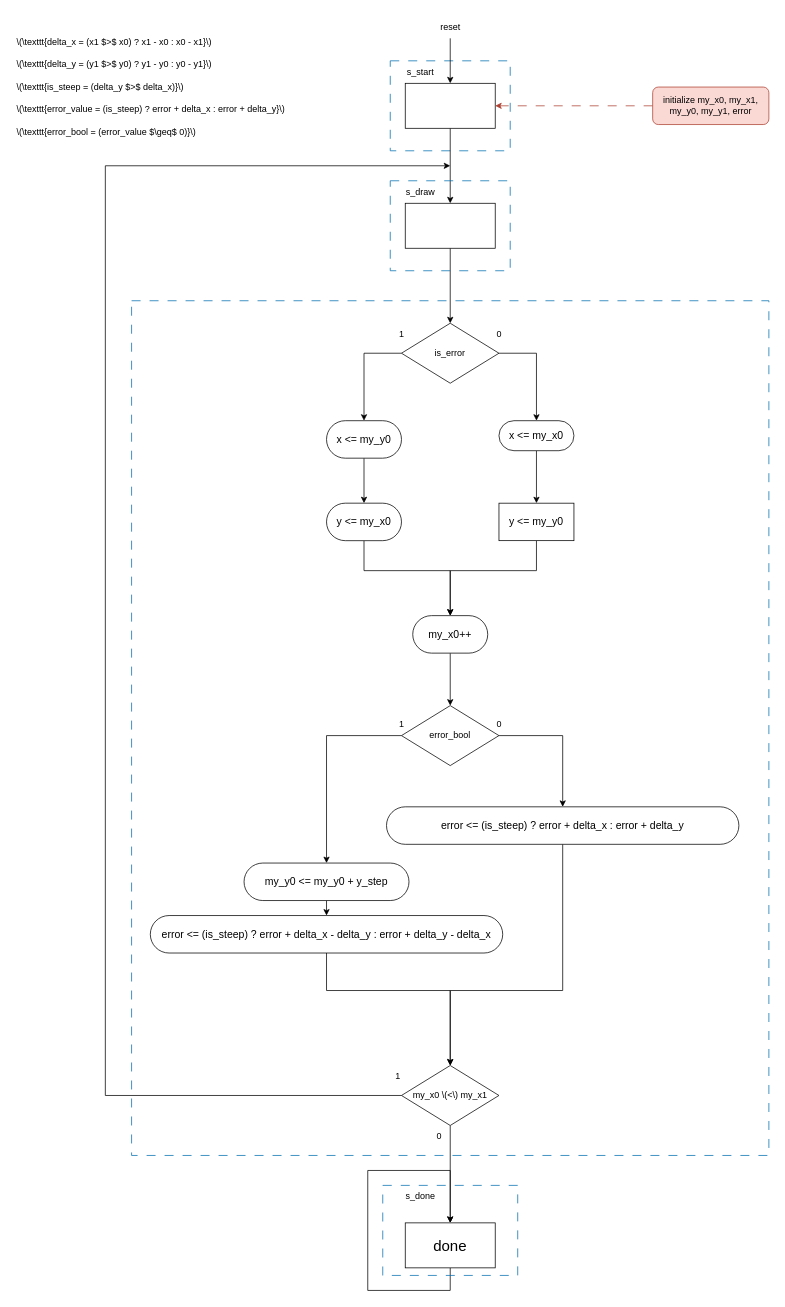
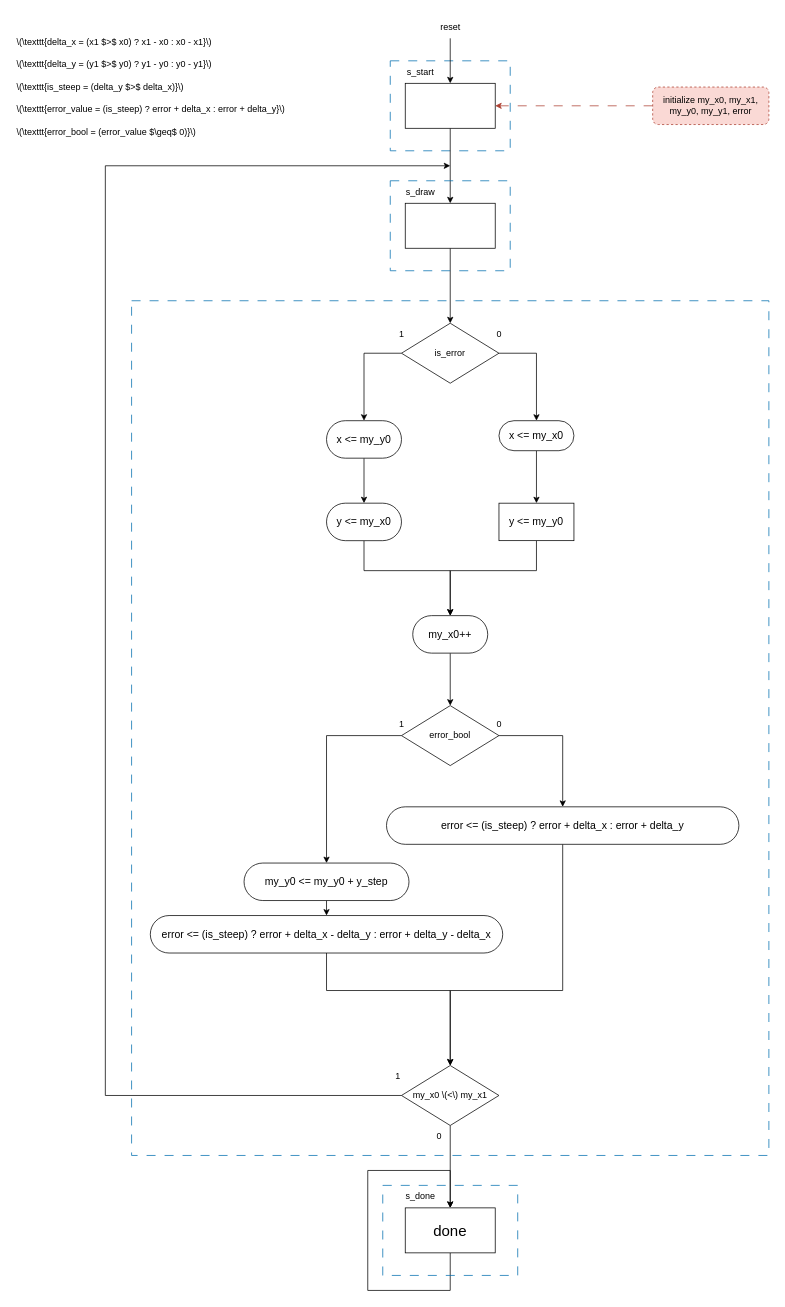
node "initialize my_x0, my_x1, my_y0, my_y1, error": style solid -> dashed
node "done": moved (450, 1245) -> (450, 1230)
